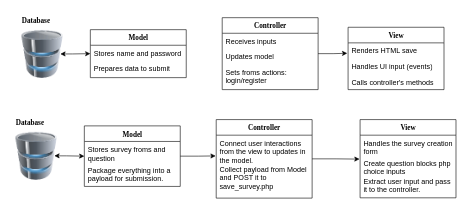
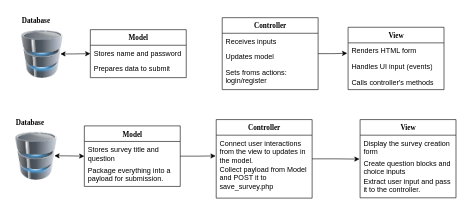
node "Renders HTML save": label "Renders HTML save" -> "Renders HTML form"
node "Handles the survey creation form": label "Handles the survey creation form" -> "Display the survey creation form"
node "Stores survey froms and question": label "Stores survey froms and question" -> "Stores survey title and question"
node "Create question blocks php choice inputs": label "Create question blocks php choice inputs" -> "Create question blocks and choice inputs"
